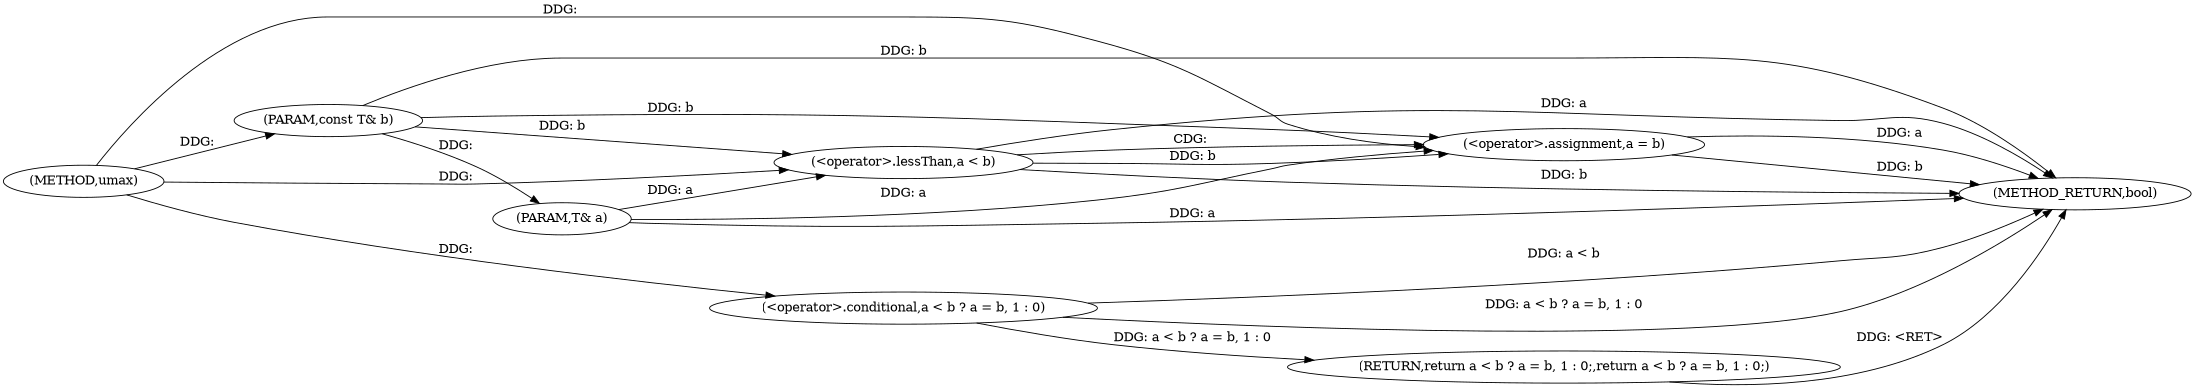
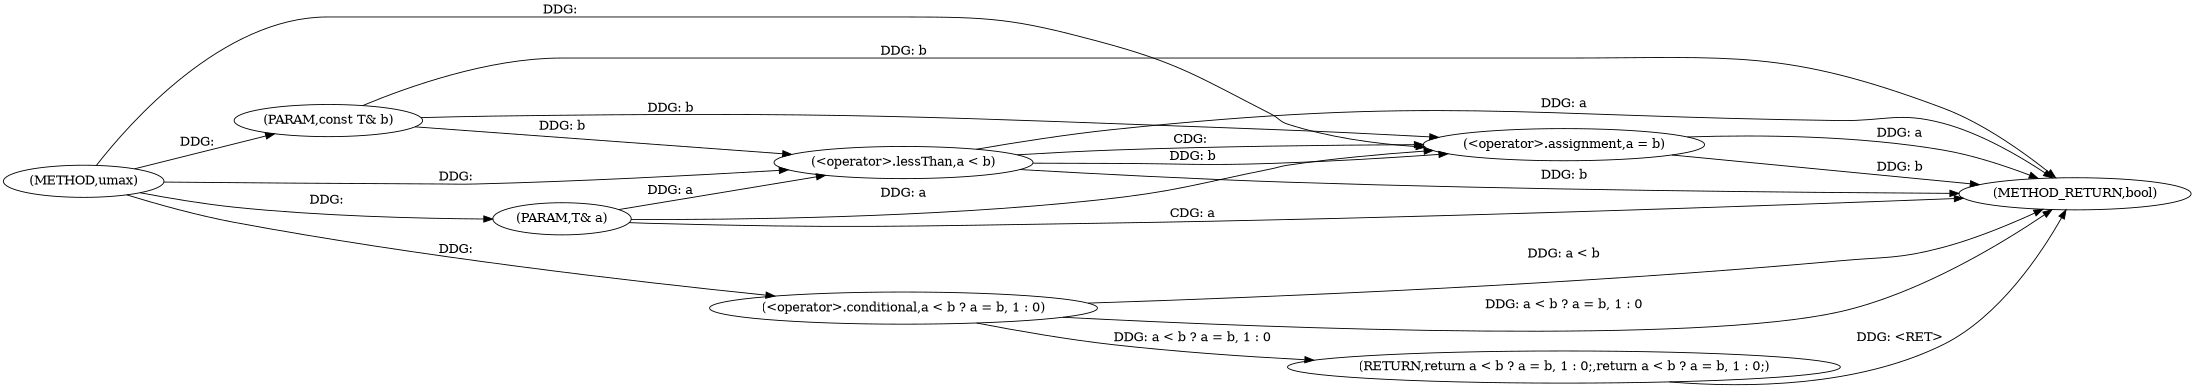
edge "(PARAM,const T& b)" -> "(PARAM,T& a)": now "(METHOD,umax)" -> "(PARAM,T& a)"
edge "(PARAM,T& a)" -> "(METHOD_RETURN,bool)": label "DDG: a" -> "CDG: a"
